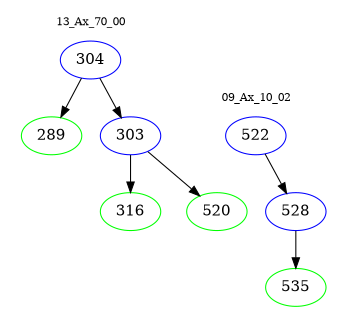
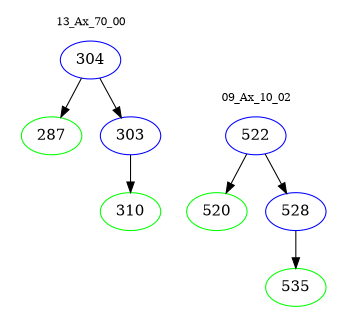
node "289": label "289" -> "287"
edge "303" -> "520": now "522" -> "520"
node "316": label "316" -> "310"
